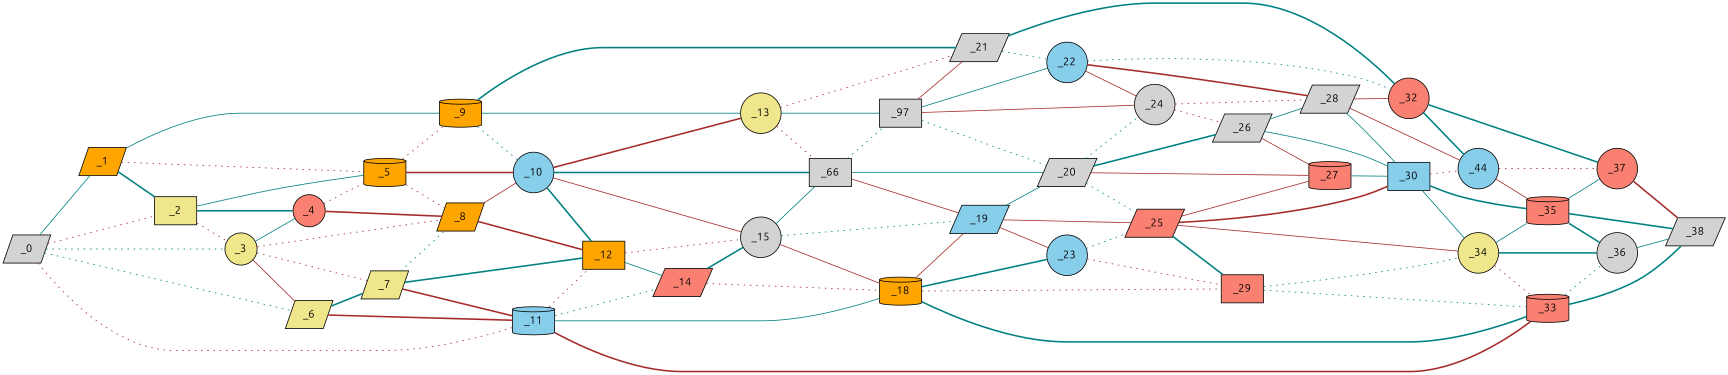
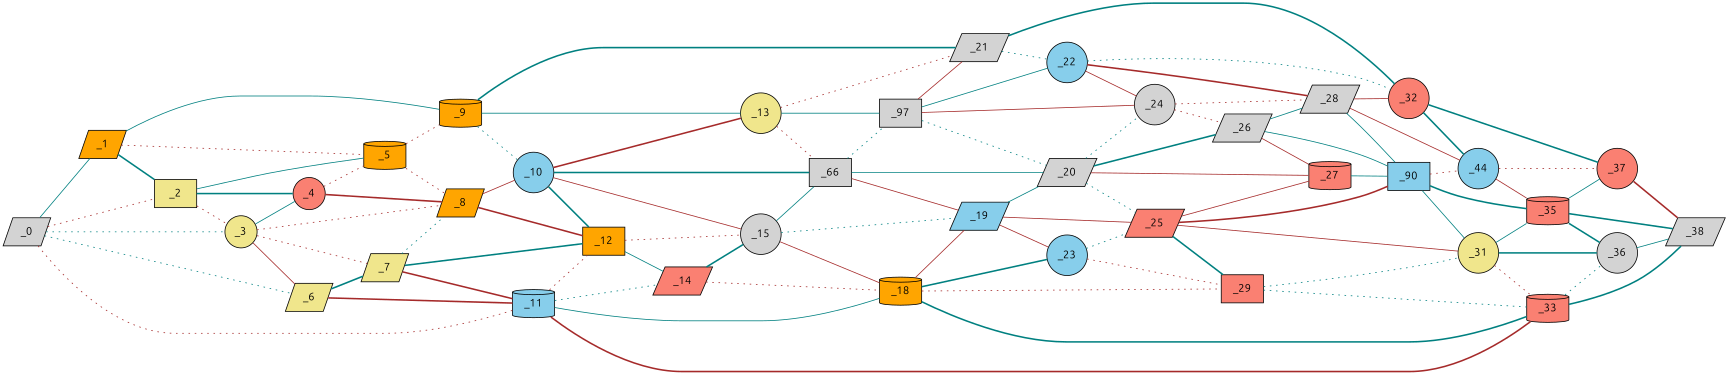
edge "_5" -- "_10": removed
node "_30": label "_30" -> "_90"
node "_34": label "_34" -> "_31"
